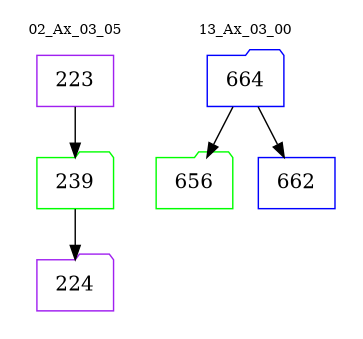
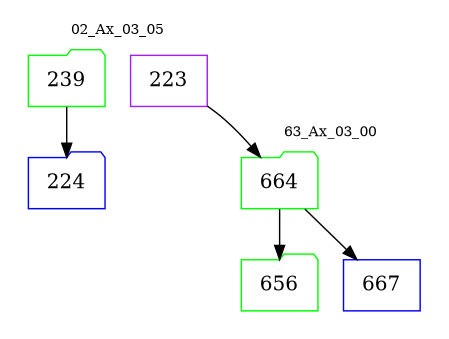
cluster "13_Ax_03_00": label "13_Ax_03_00" -> "63_Ax_03_00"
node "664": color blue -> green
edge "223" -> "239": now "223" -> "664"
node "662": label "662" -> "667"
node "224": color purple -> blue
